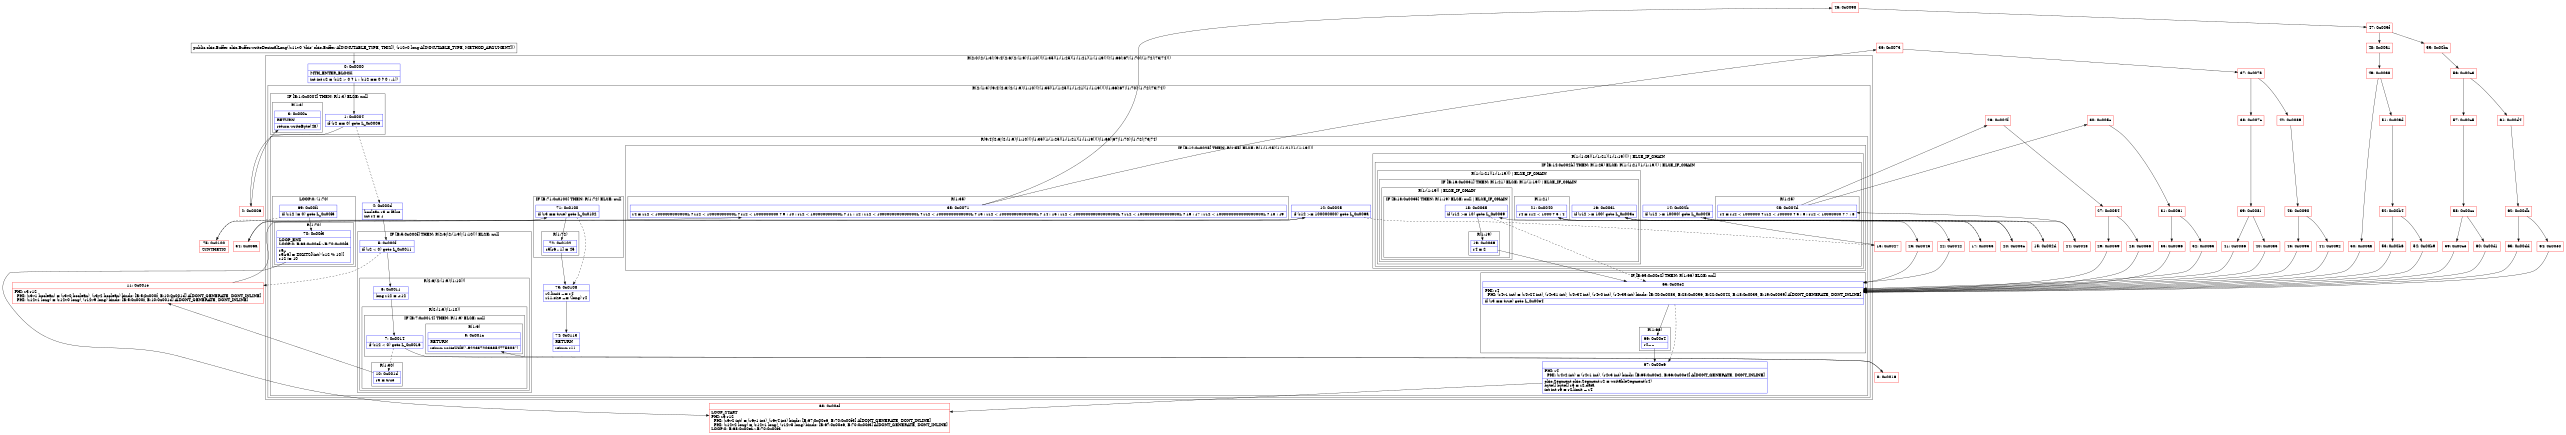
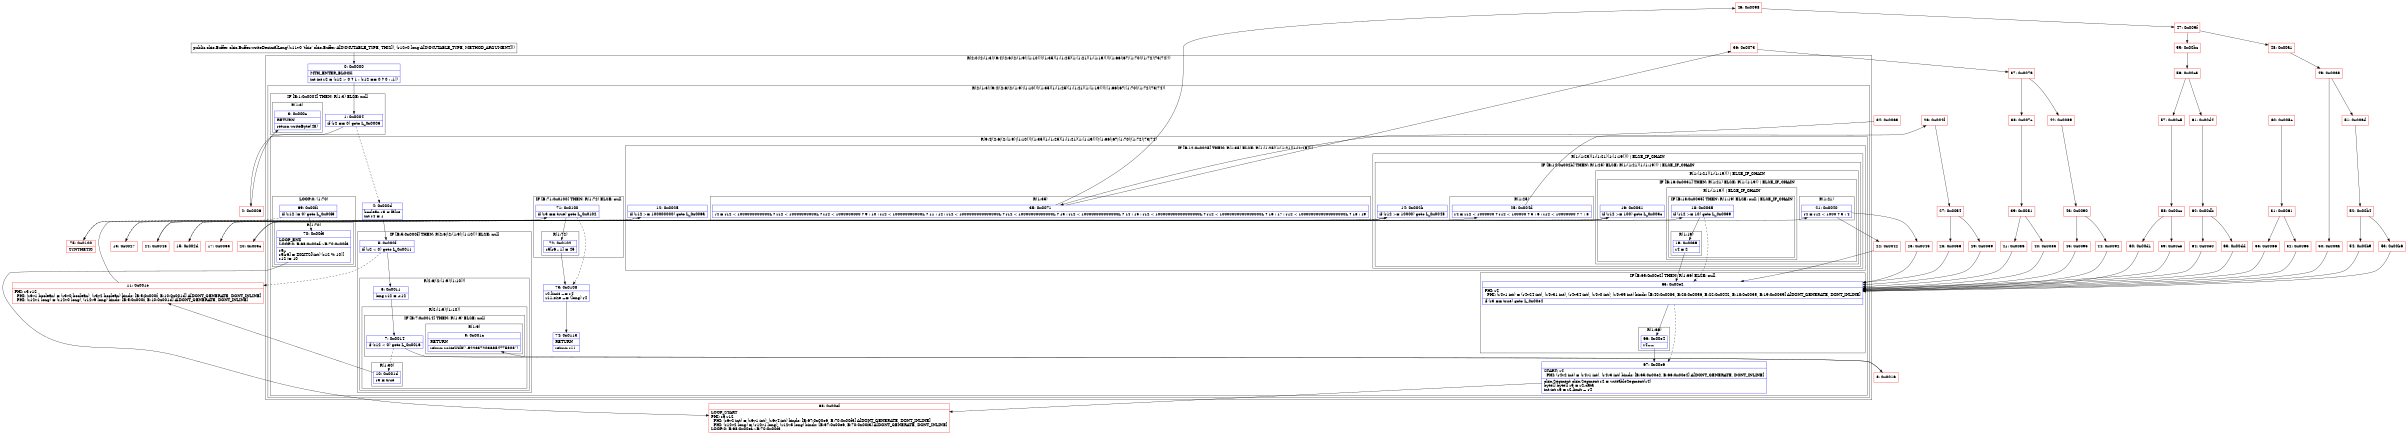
edge "25: 0x004d" -> "30: 0x005c": removed
edge "12: 0x0025" -> "34: 0x006a": removed
node "67: 0x00e6": text "PHI: r4" -> "START: r4"
